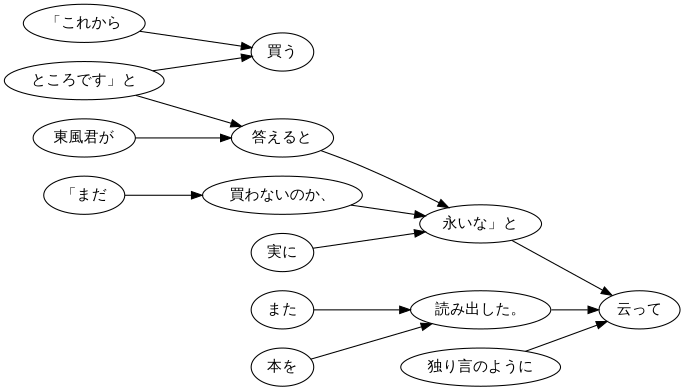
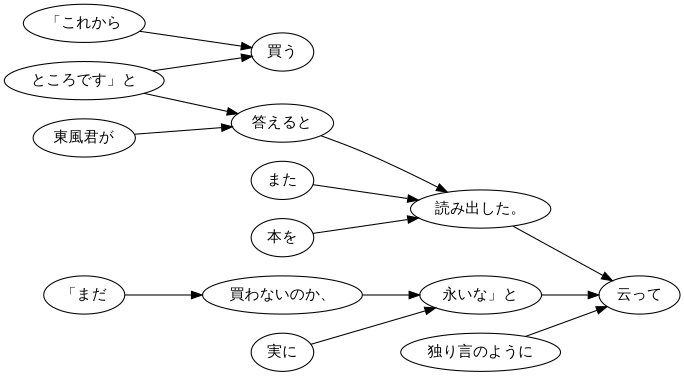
edge "答えると" -> "永いな」と": now "答えると" -> "読み出した。"
